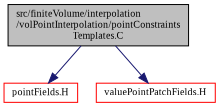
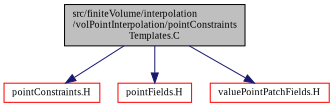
node "pointConstraints.H": added
